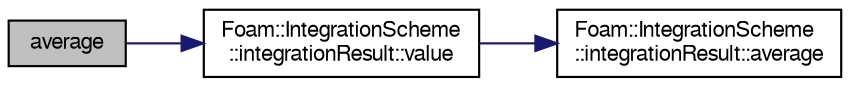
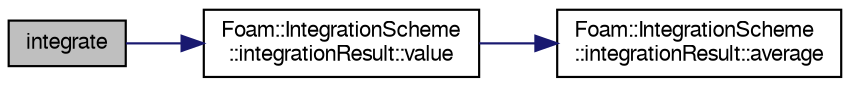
node "average": label "average" -> "integrate"
